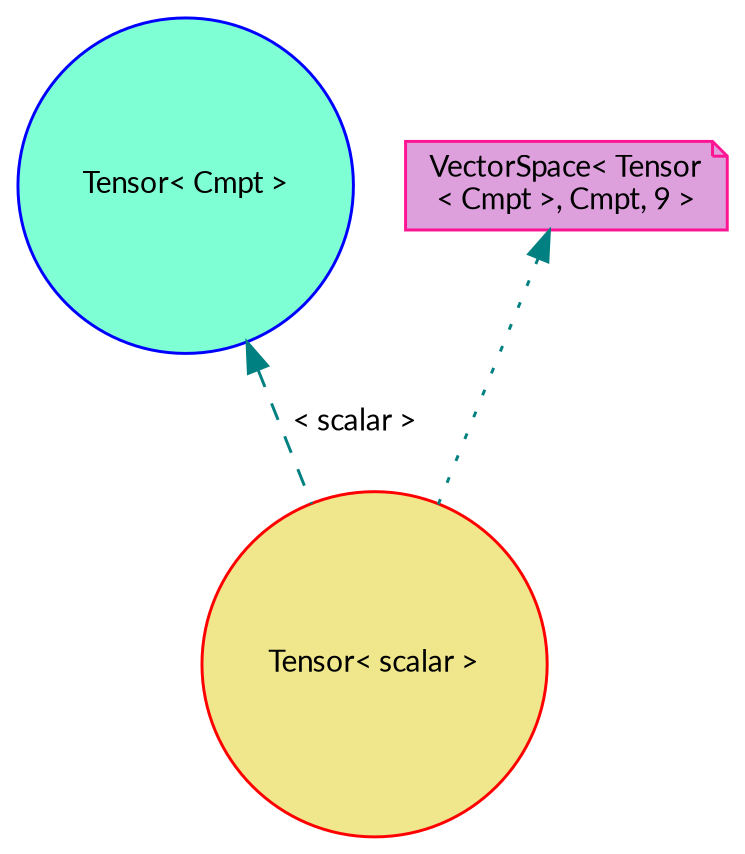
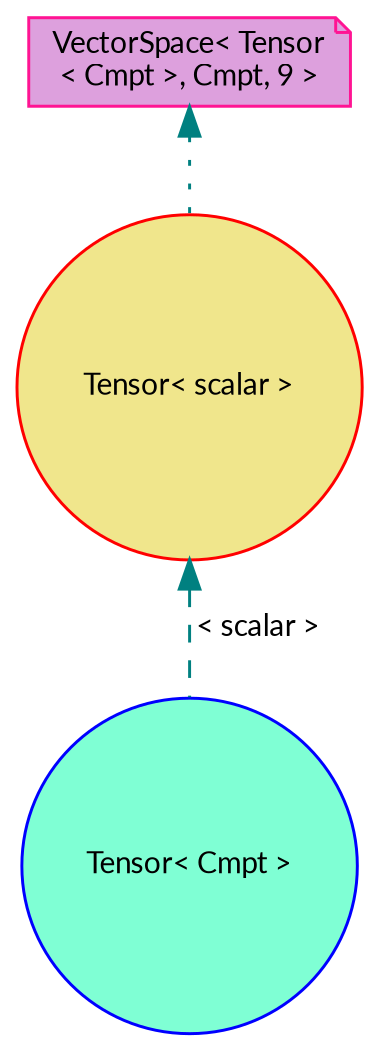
edge "Tensor< scalar >" -> "Tensor< Cmpt >": reversed
